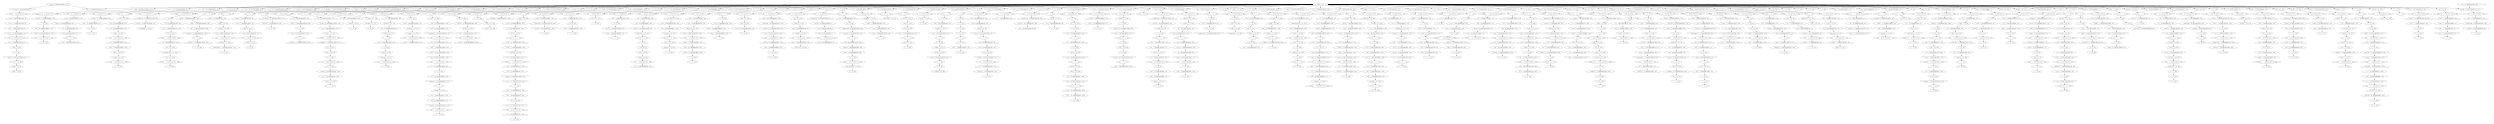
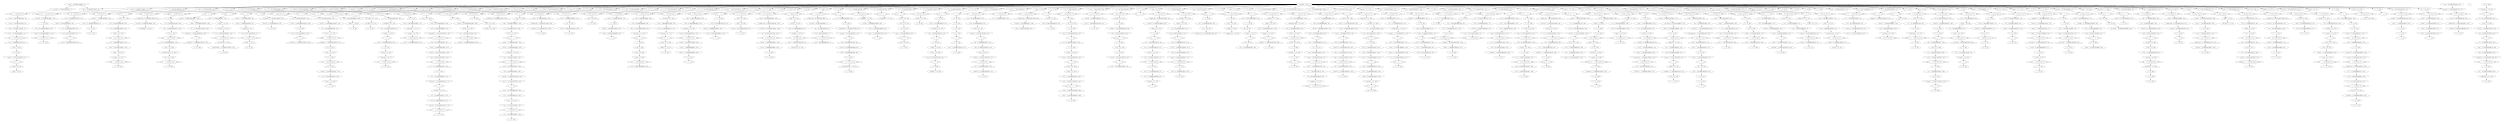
node "('is', 24.28052250605845, 889)": removed
